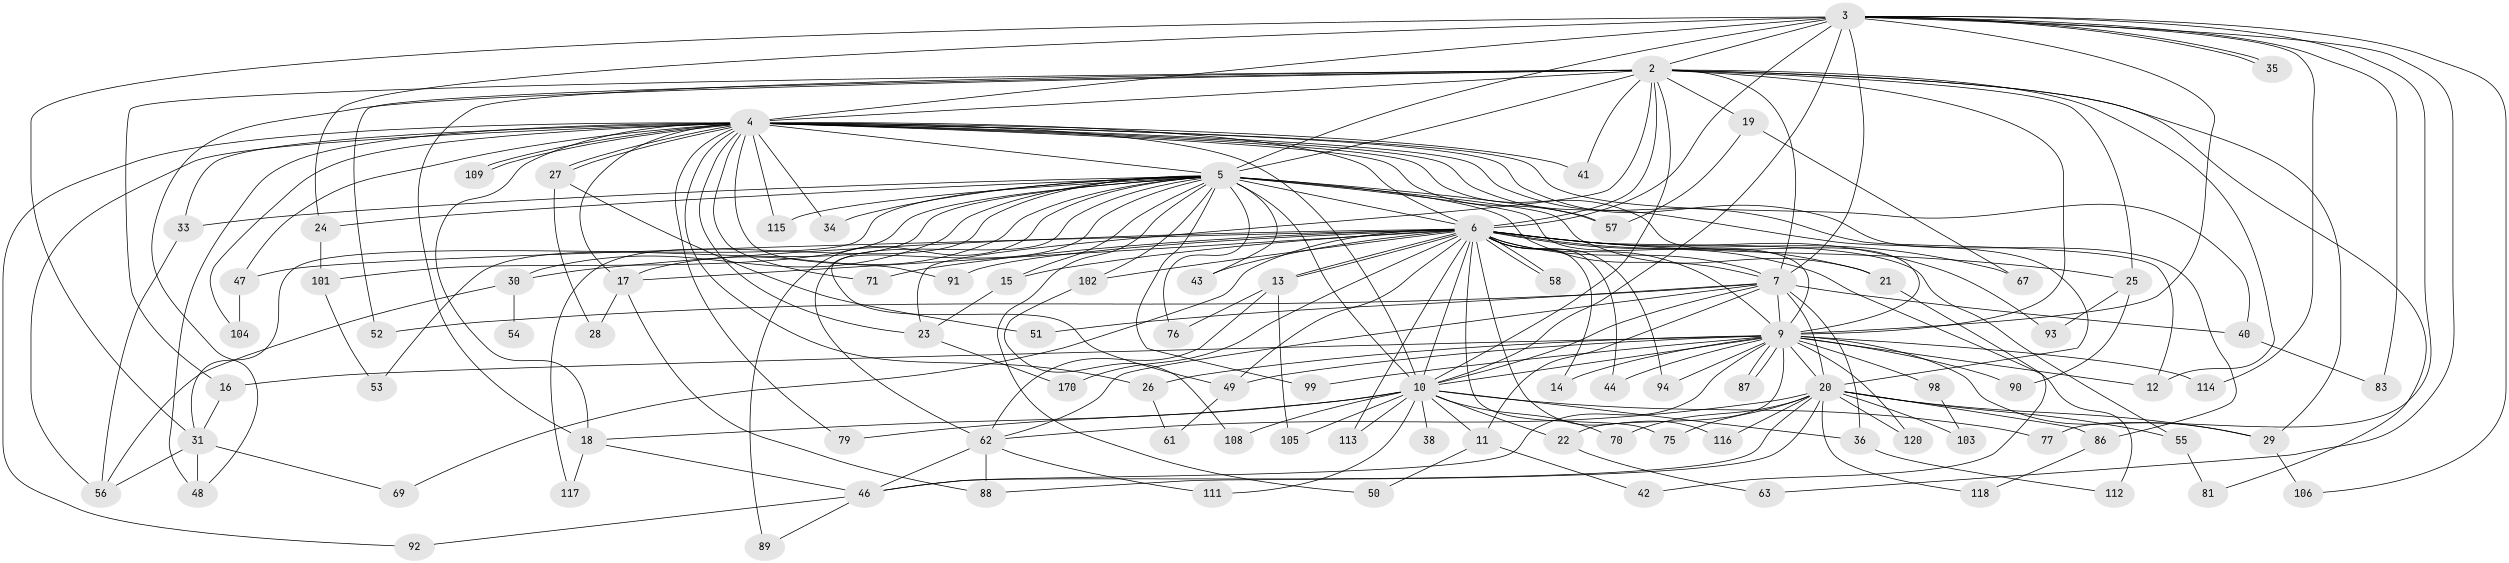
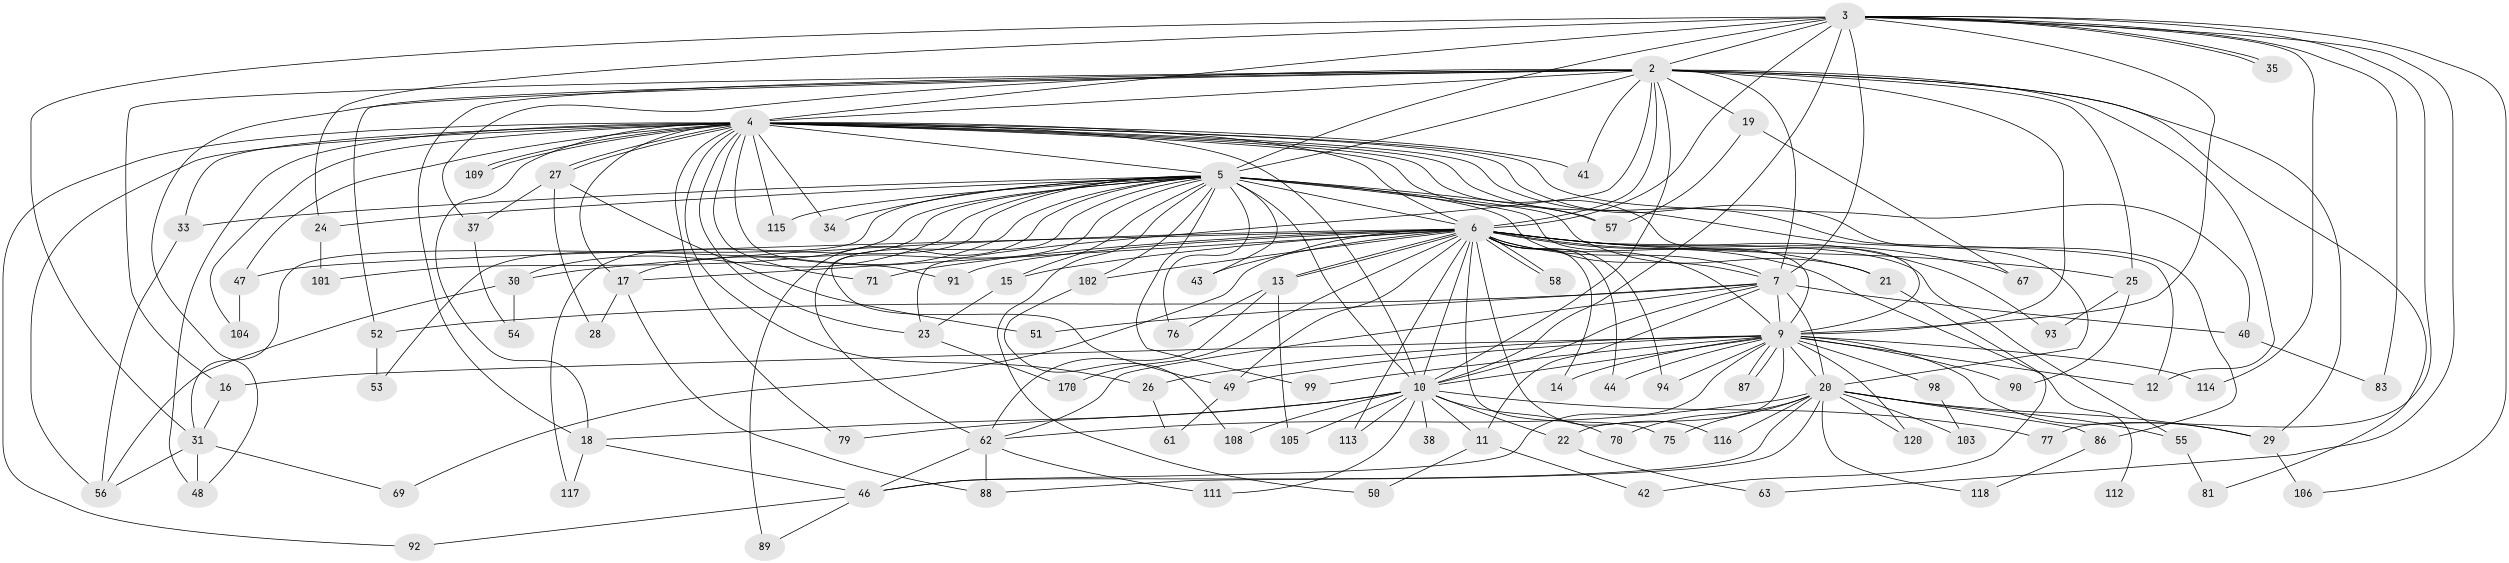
node "37": added
edge "101" -- "53": now "52" -- "53"
node "36": removed
